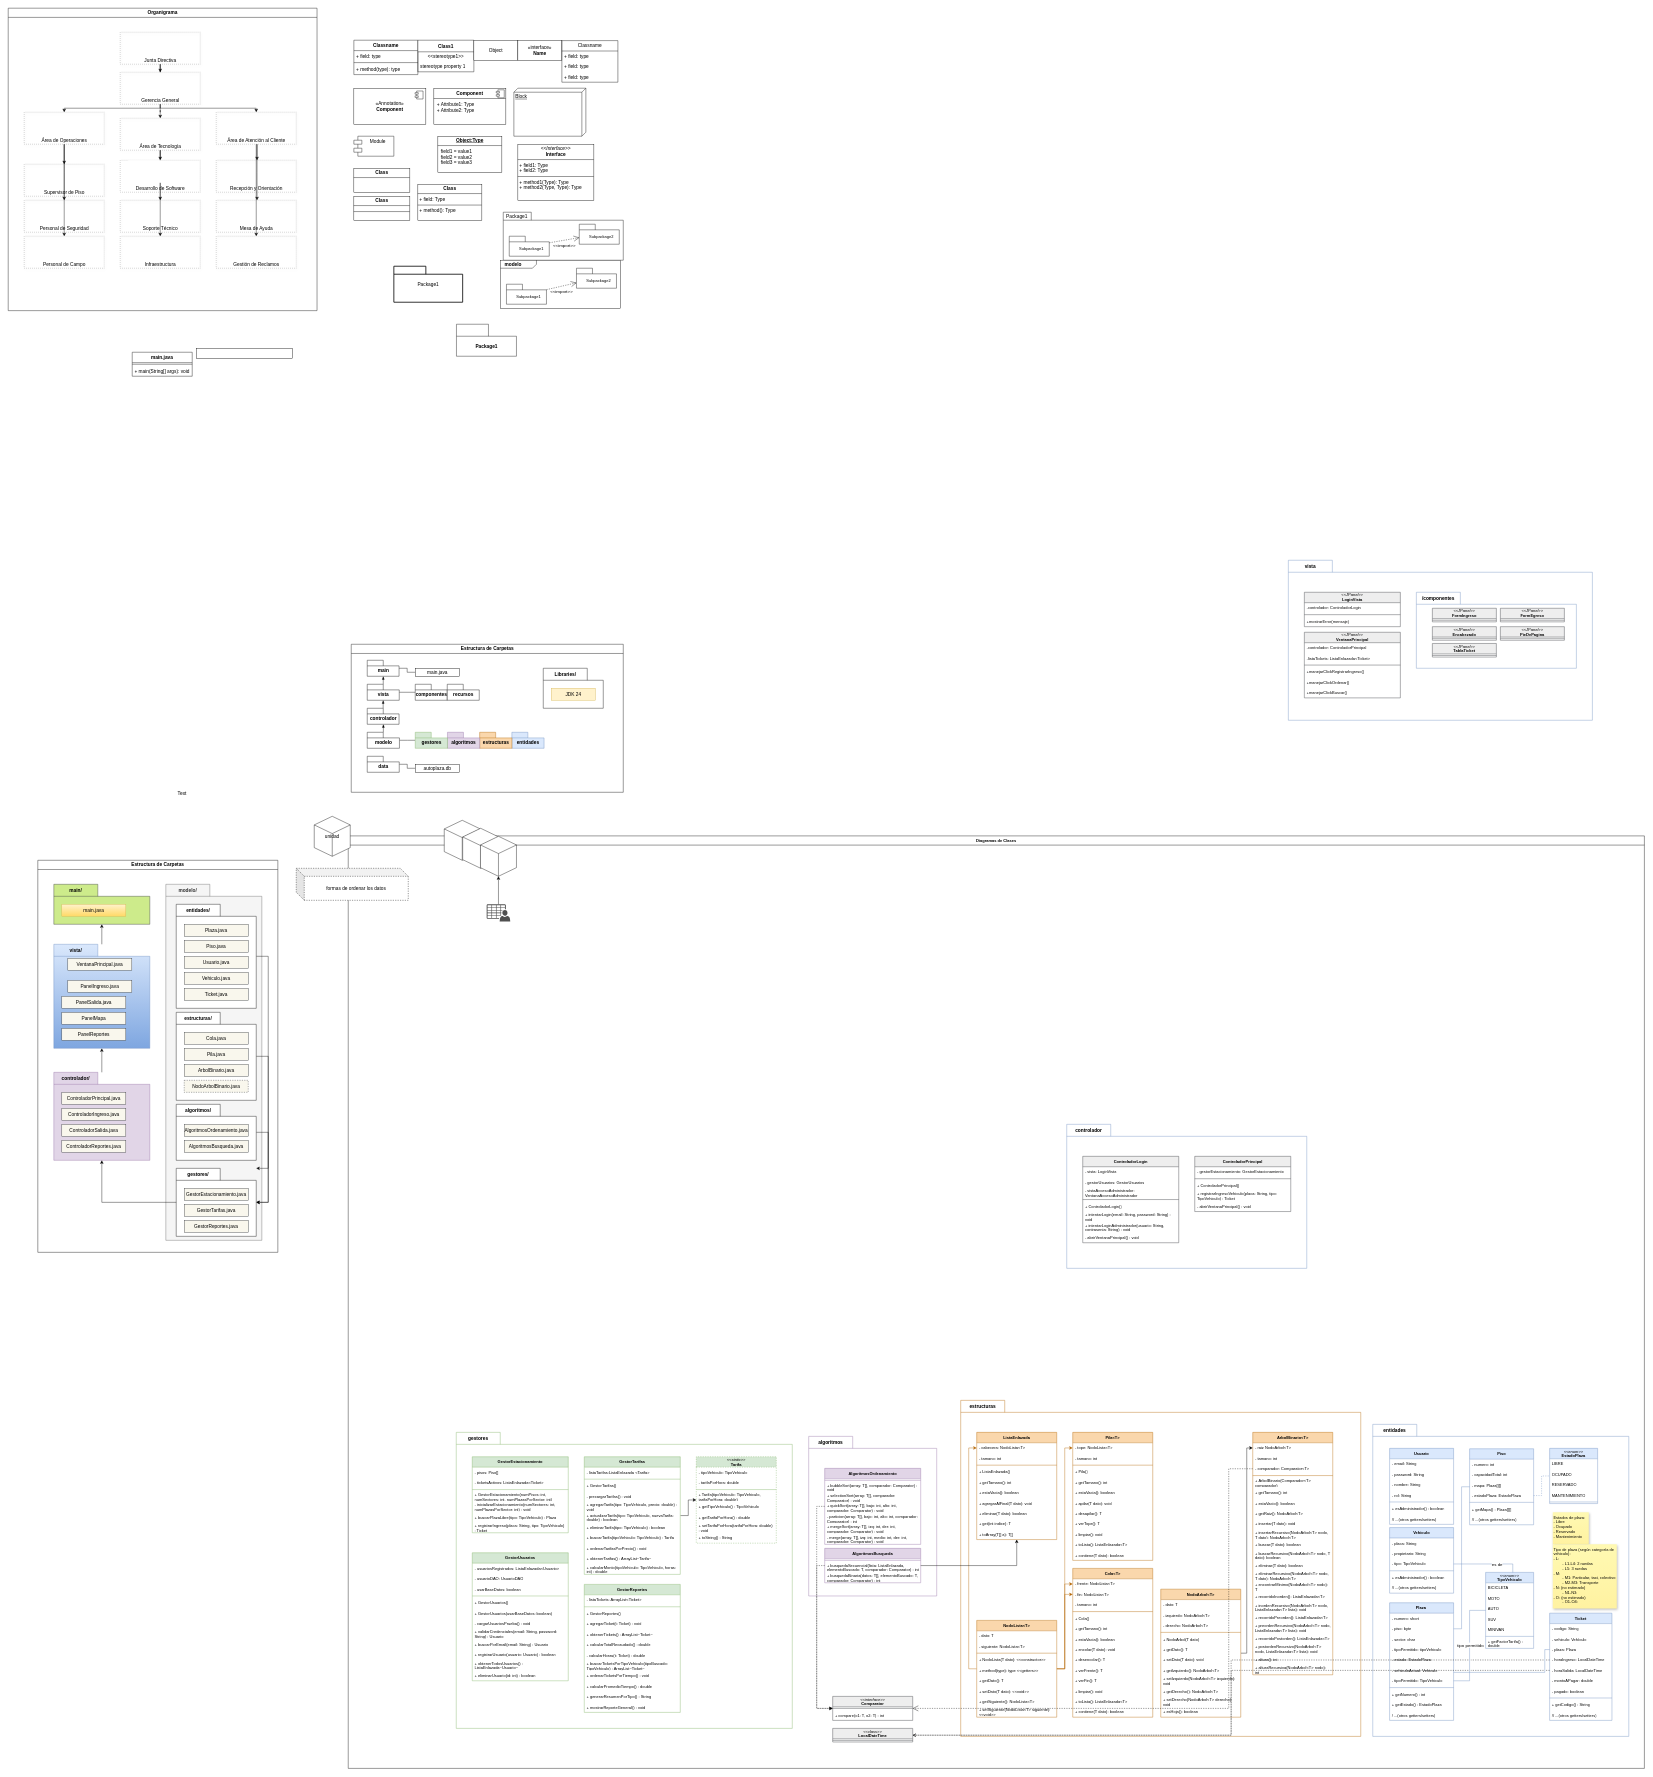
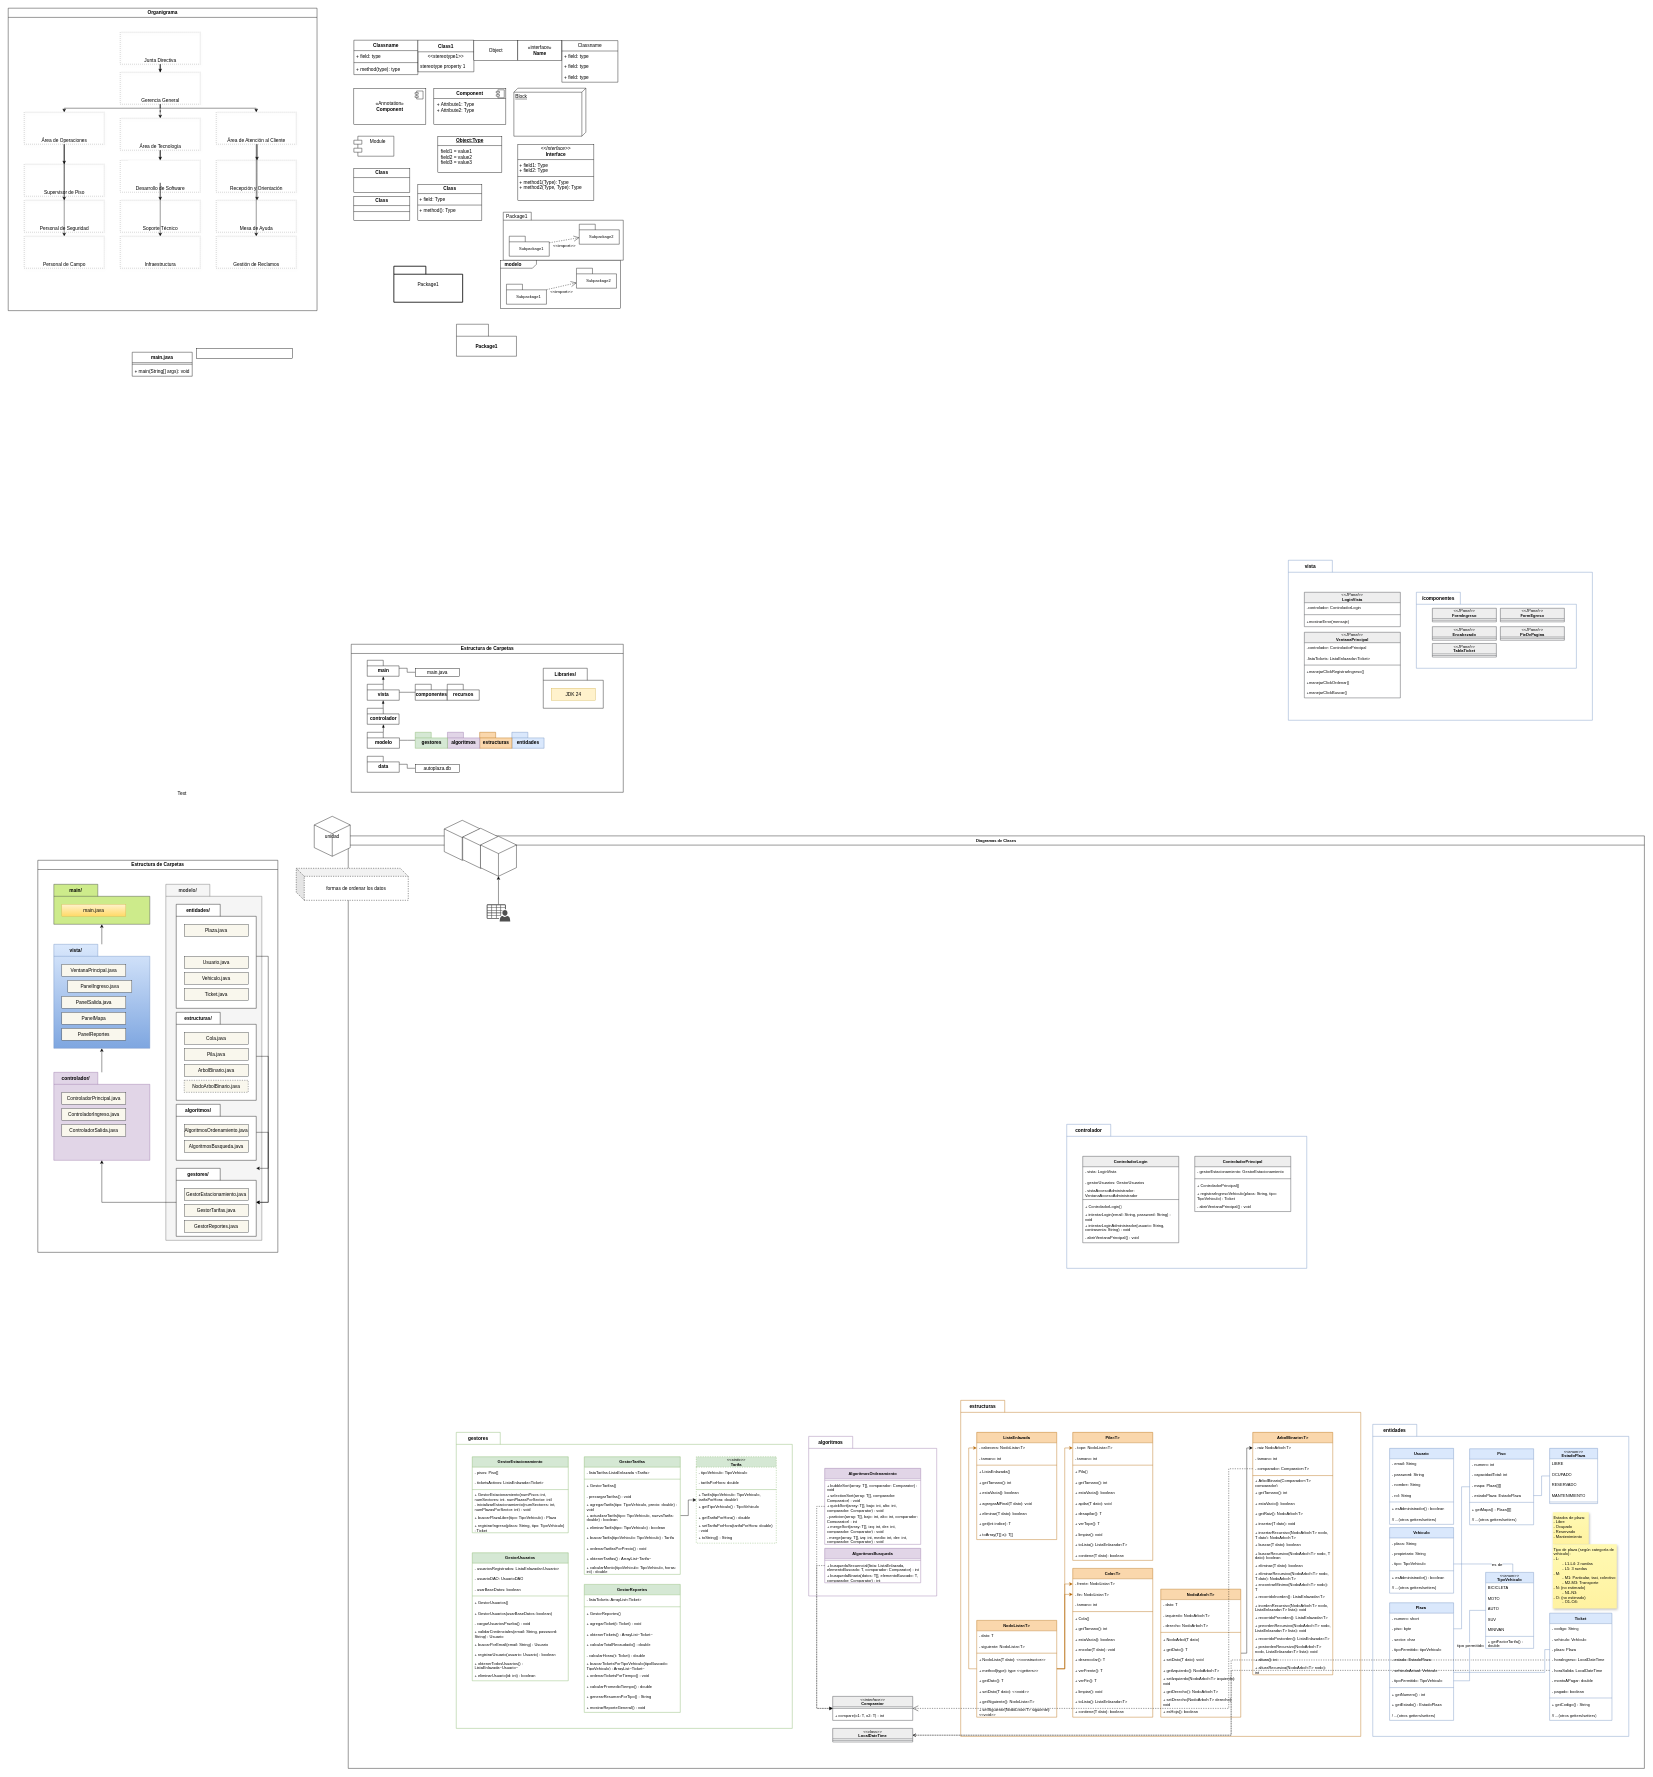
node "Piso.java": removed
node "VentanaPrincipal.java": moved (100, 964) -> (94, 970)
node "ControladorReportes.java": removed
edge "<<enum>>EstadoPlaza" -- "- estadoPlaza: EstadoPlaza": style dashed -> solid
edge "AlgoritmosBusqueda" -> "ListaEnlazada": removed
